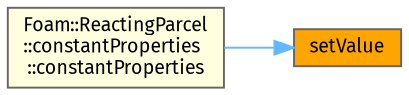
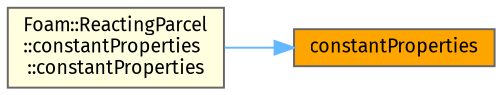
node "setValue": label "setValue" -> "constantProperties"
